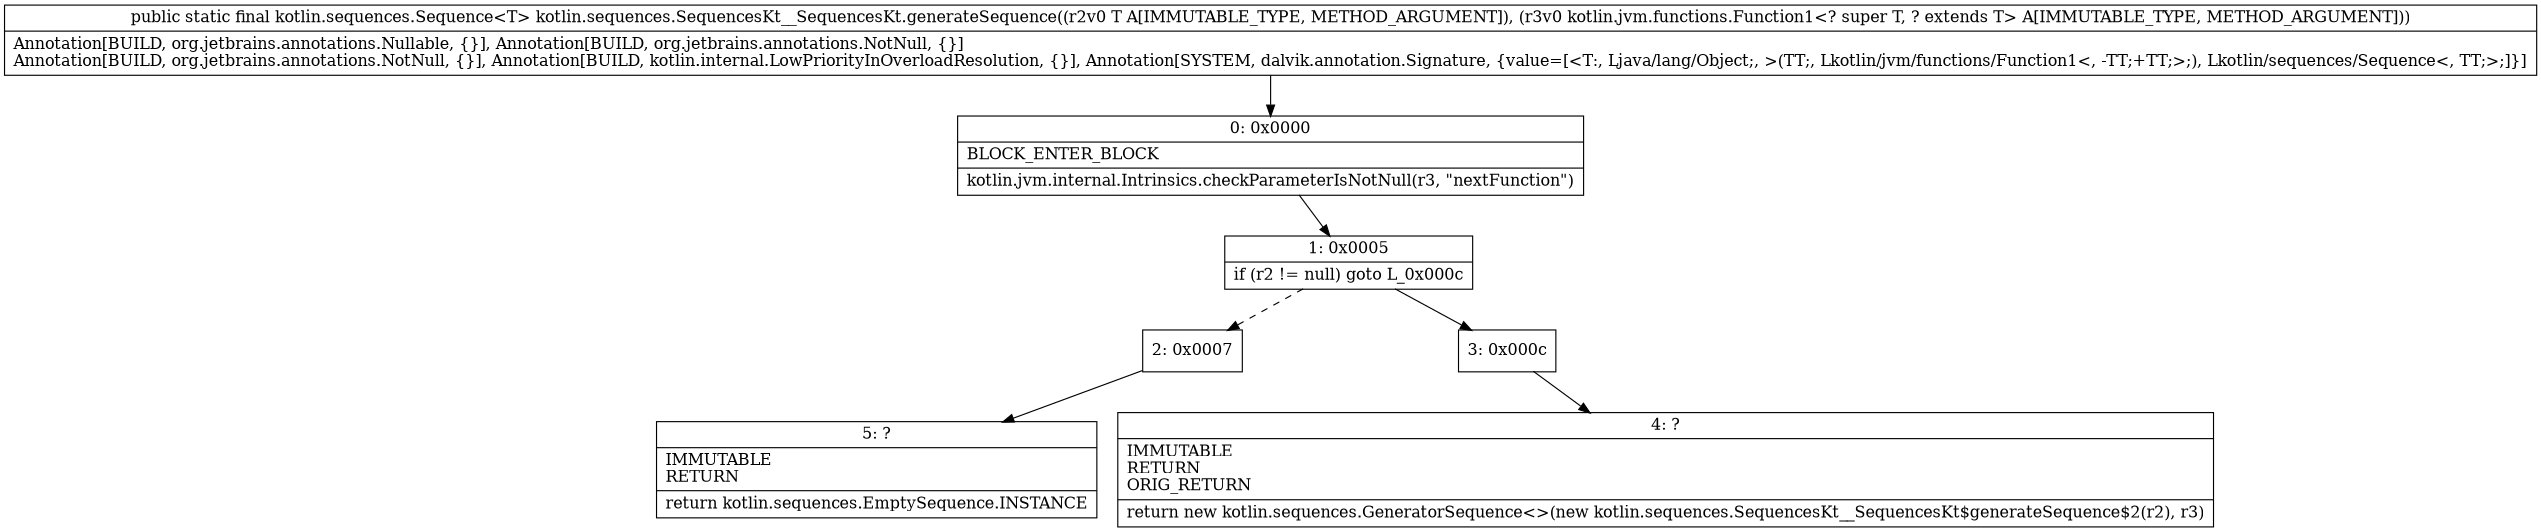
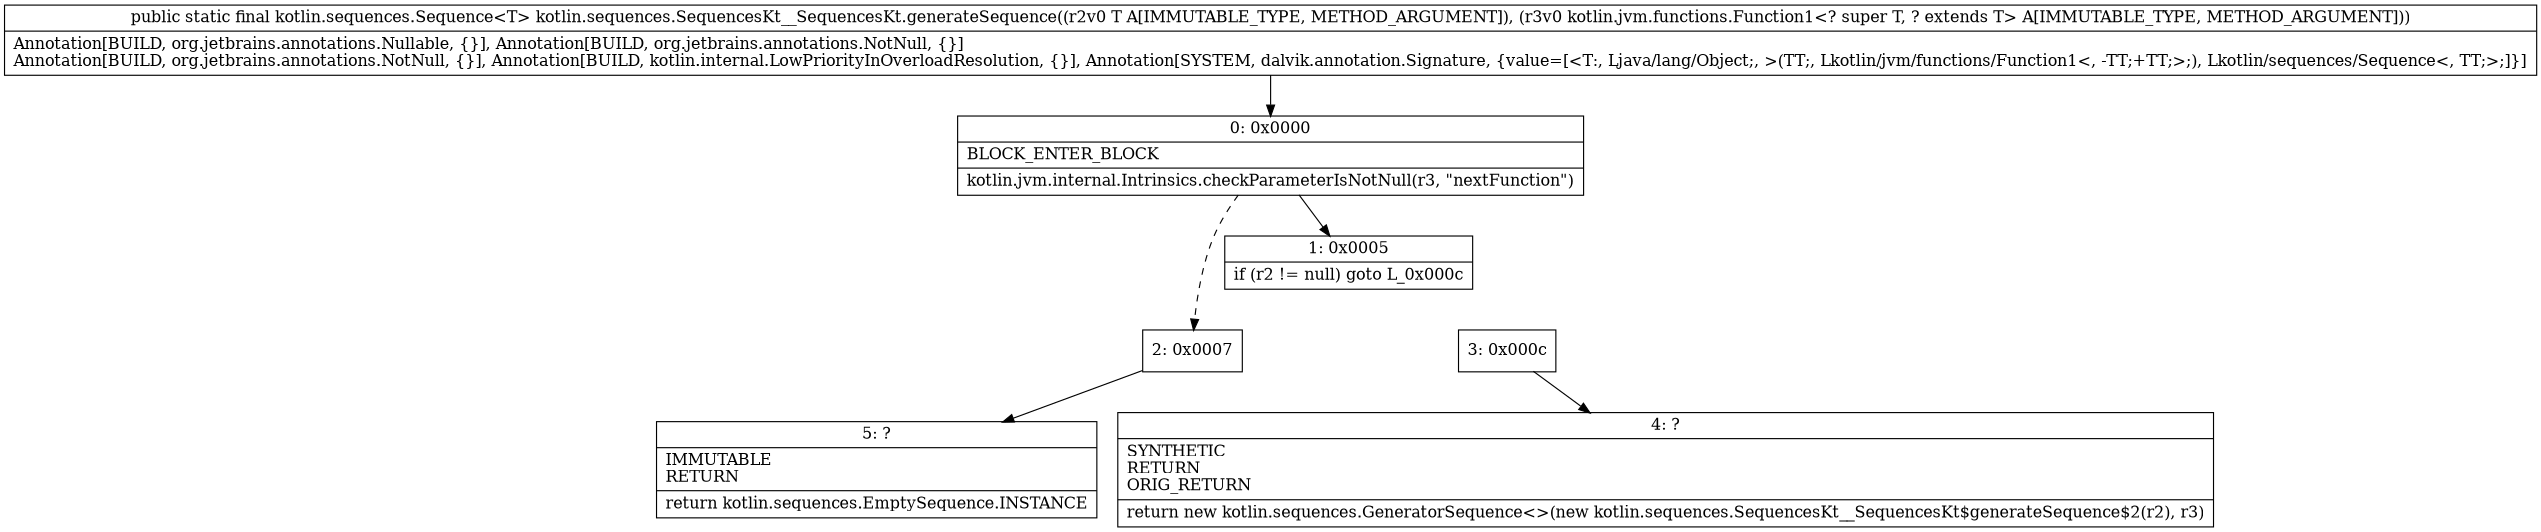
edge "1: 0x0005" -> "2: 0x0007": now "0: 0x0000" -> "2: 0x0007"
edge "1: 0x0005" -> "3: 0x000c": removed
node "4: ?": text "IMMUTABLE" -> "SYNTHETIC"
